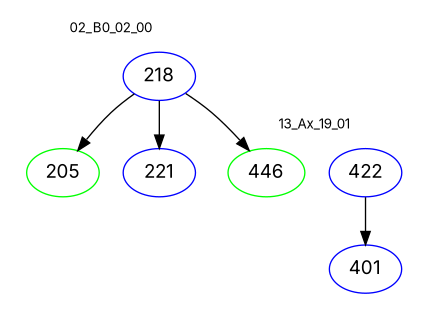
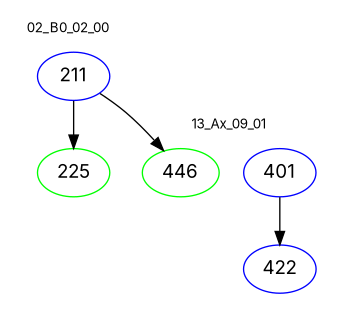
node "218": label "218" -> "211"
cluster "13_Ax_19_01": label "13_Ax_19_01" -> "13_Ax_09_01"
node "205": label "205" -> "225"
node "221": removed
edge "422" -> "401": reversed
